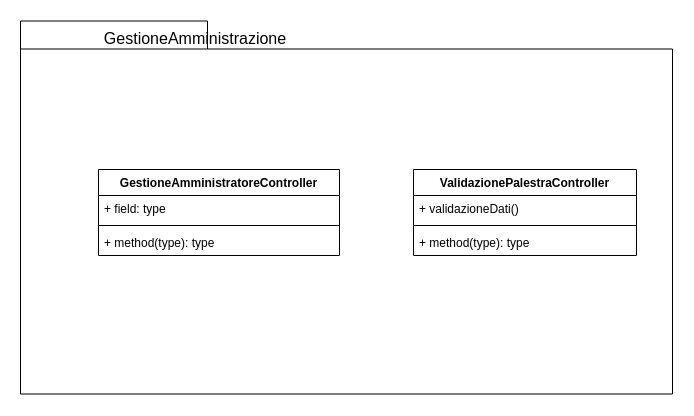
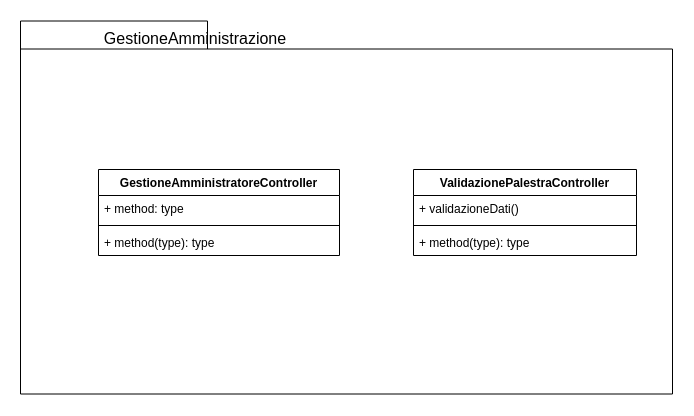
node "+ field: type": label "+ field: type" -> "+ method: type"
